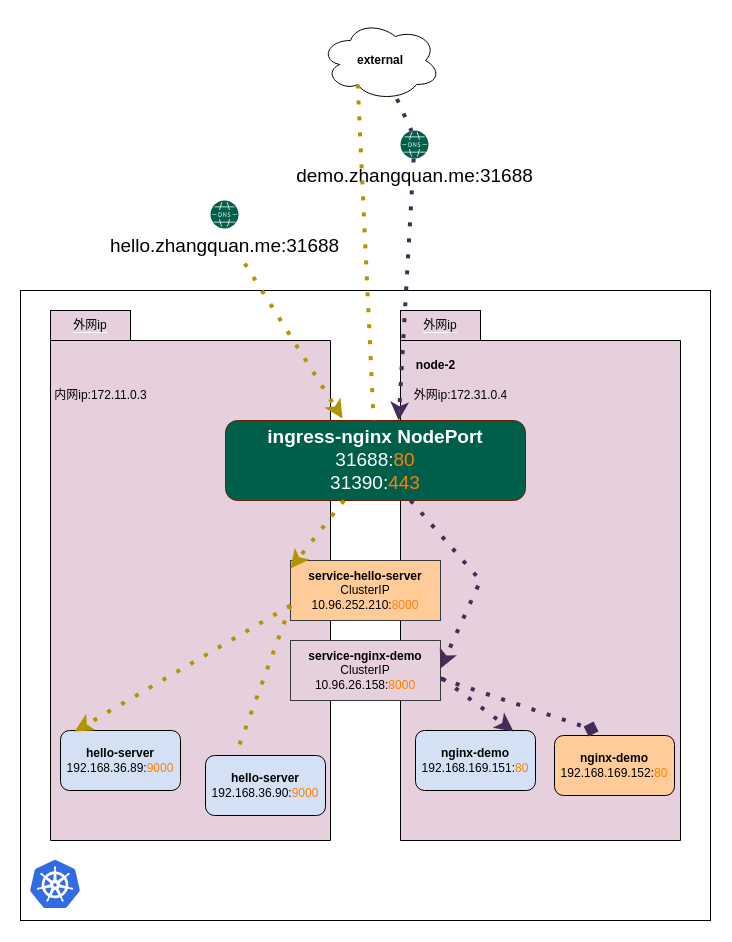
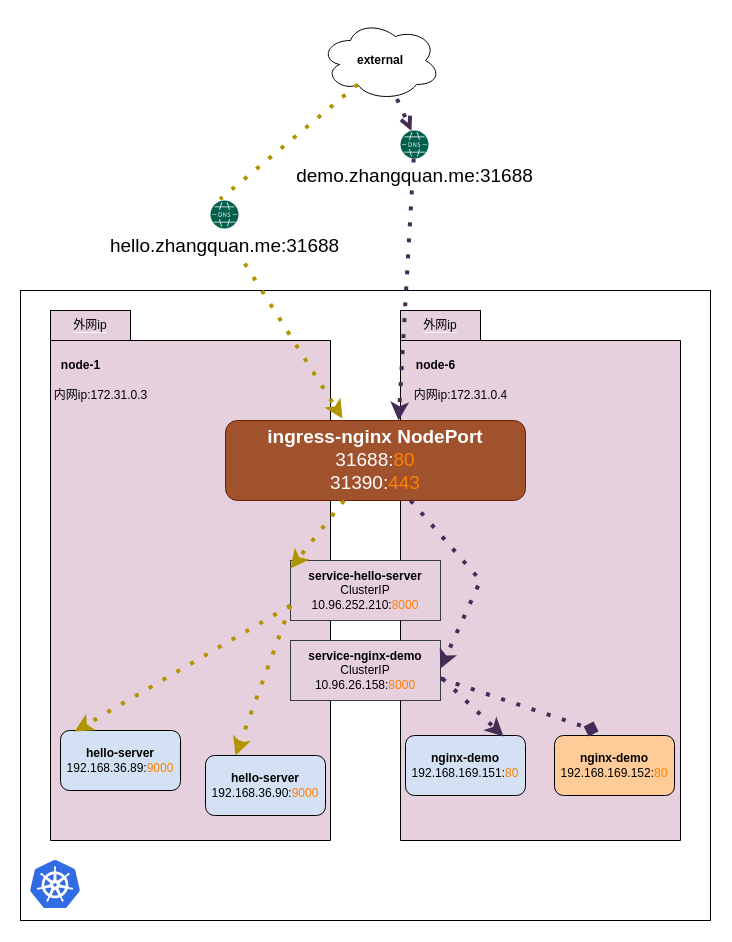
edge "external" -- "ingress-nginx NodePort 31688:80 31390:443": now "external" -- "hello.zhangquan.me:31688"
edge "external" -- "demo.zhangquan.me:31688": arrowhead none -> open
node "node-1": added
node "node-2": label "node-2" -> "node-6"
node "内网ip:172.11.0.3": label "内网ip:172.11.0.3" -> "内网ip:172.31.0.3"
node "外网ip:172.31.0.4": label "外网ip:172.31.0.4" -> "内网ip:172.31.0.4"
node "ingress-nginx NodePort 31688:80 31390:443": fillcolor #005f4b -> #a0522d
node "service-hello-server ClusterIP 10.96.252.210:8000": fillcolor #ffcc99 -> #e6d0de
edge "service-hello-server ClusterIP 10.96.252.210:8000" -- "hello-server 192.168.36.90:9000": arrowhead none -> classic
node "nginx-demo 192.168.169.151:80": moved (476, 761) -> (466, 766)
